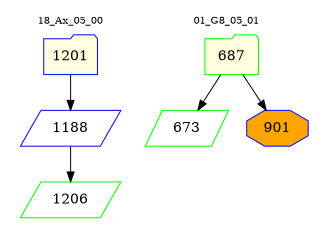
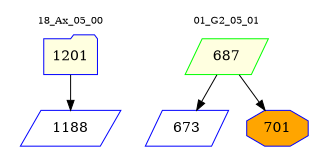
cluster "01_G8_05_01": label "01_G8_05_01" -> "01_G2_05_01"
node "687": shape folder -> parallelogram
node "673": color green -> blue
node "901": label "901" -> "701"
node "1206": removed
